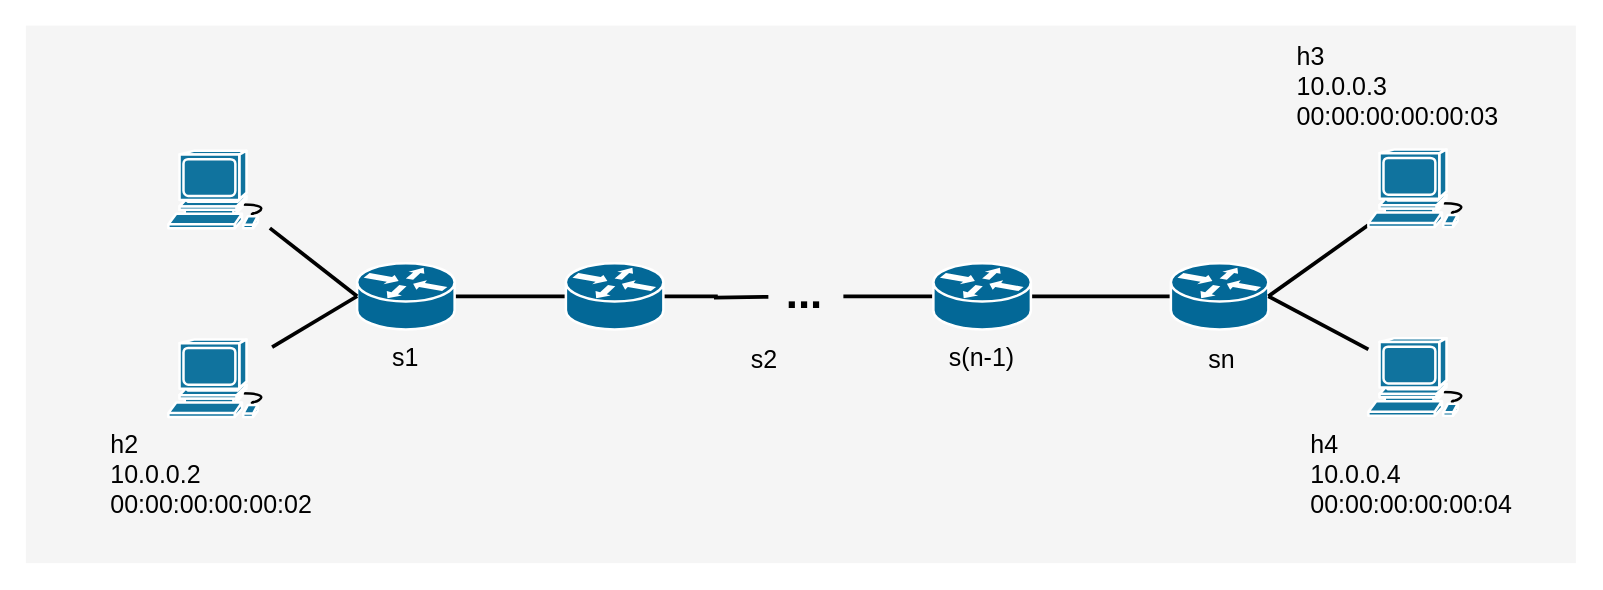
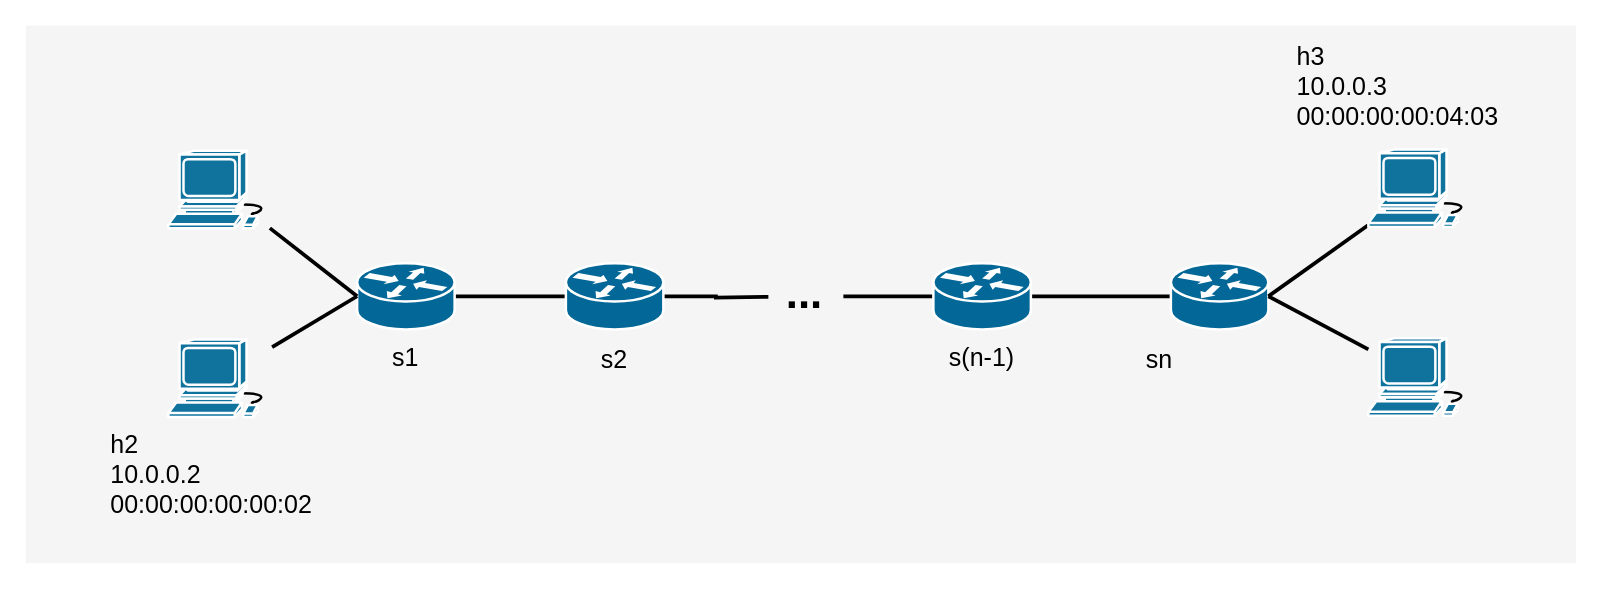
node "h3 10.0.0.3 00:00:00:00:00:03": label "h3 10.0.0.3 00:00:00:00:00:03" -> "h3 10.0.0.3 00:00:00:00:04:03"
node "s2": moved (764, 358) -> (614, 358)
node "sn": moved (1222, 358) -> (1159, 358)
node "h4 10.0.0.4 00:00:00:00:00:04": removed
